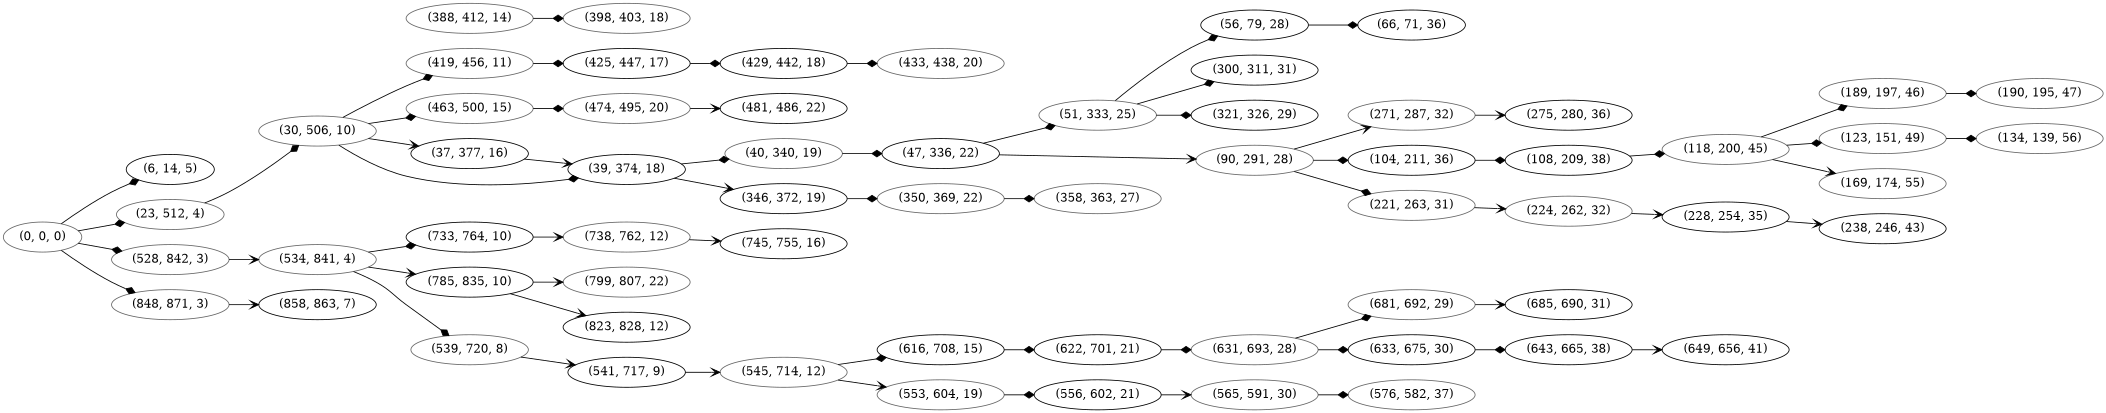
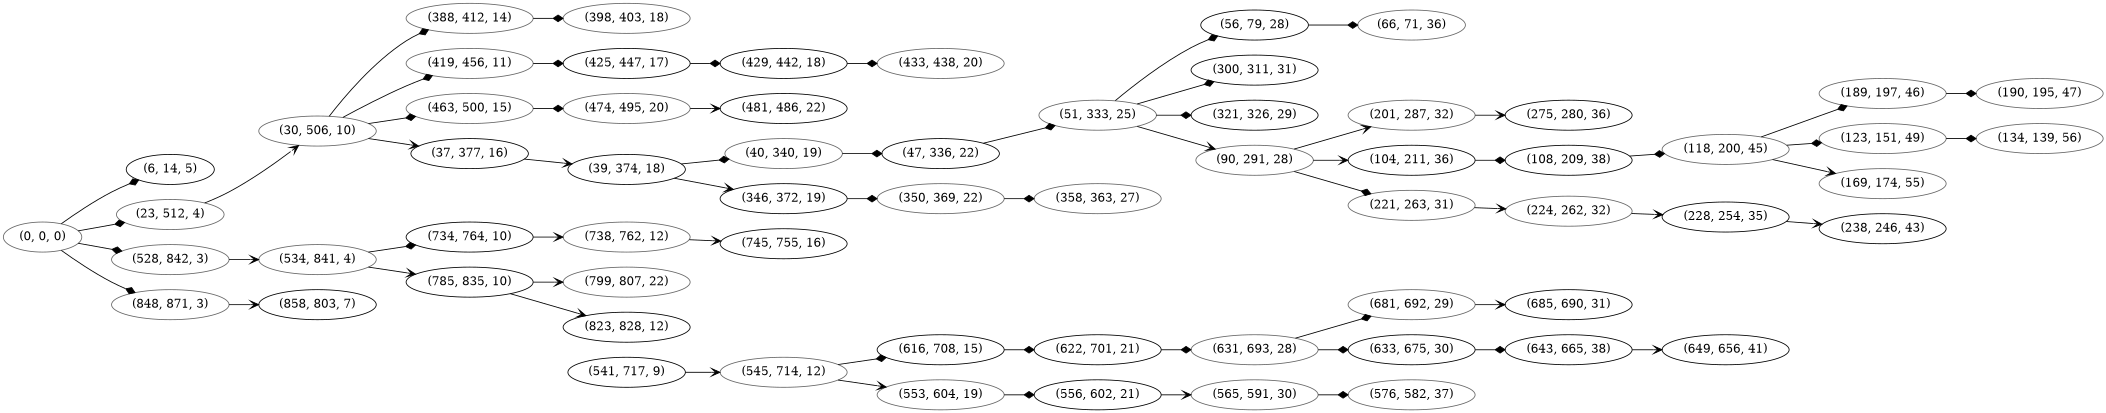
node "(66, 71, 36)": color black -> gray40
node "(271, 287, 32)": label "(271, 287, 32)" -> "(201, 287, 32)"
edge "(47, 336, 22)" -> "(90, 291, 28)": now "(51, 333, 25)" -> "(90, 291, 28)"
edge "(90, 291, 28)" -> "(104, 211, 36)": arrowhead diamond -> vee
edge "(23, 512, 4)" -> "(30, 506, 10)": arrowhead diamond -> vee
edge "(30, 506, 10)" -> "(39, 374, 18)": now "(30, 506, 10)" -> "(388, 412, 14)"
node "(733, 764, 10)": label "(733, 764, 10)" -> "(734, 764, 10)"
node "(858, 863, 7)": label "(858, 863, 7)" -> "(858, 803, 7)"
node "(539, 720, 8)": removed
